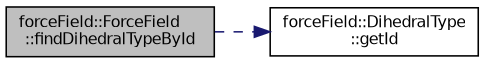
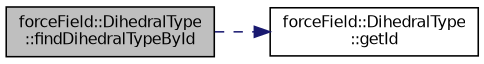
node "forceField::ForceField ::findDihedralTypeById": label "forceField::ForceField ::findDihedralTypeById" -> "forceField::DihedralType ::findDihedralTypeById"
